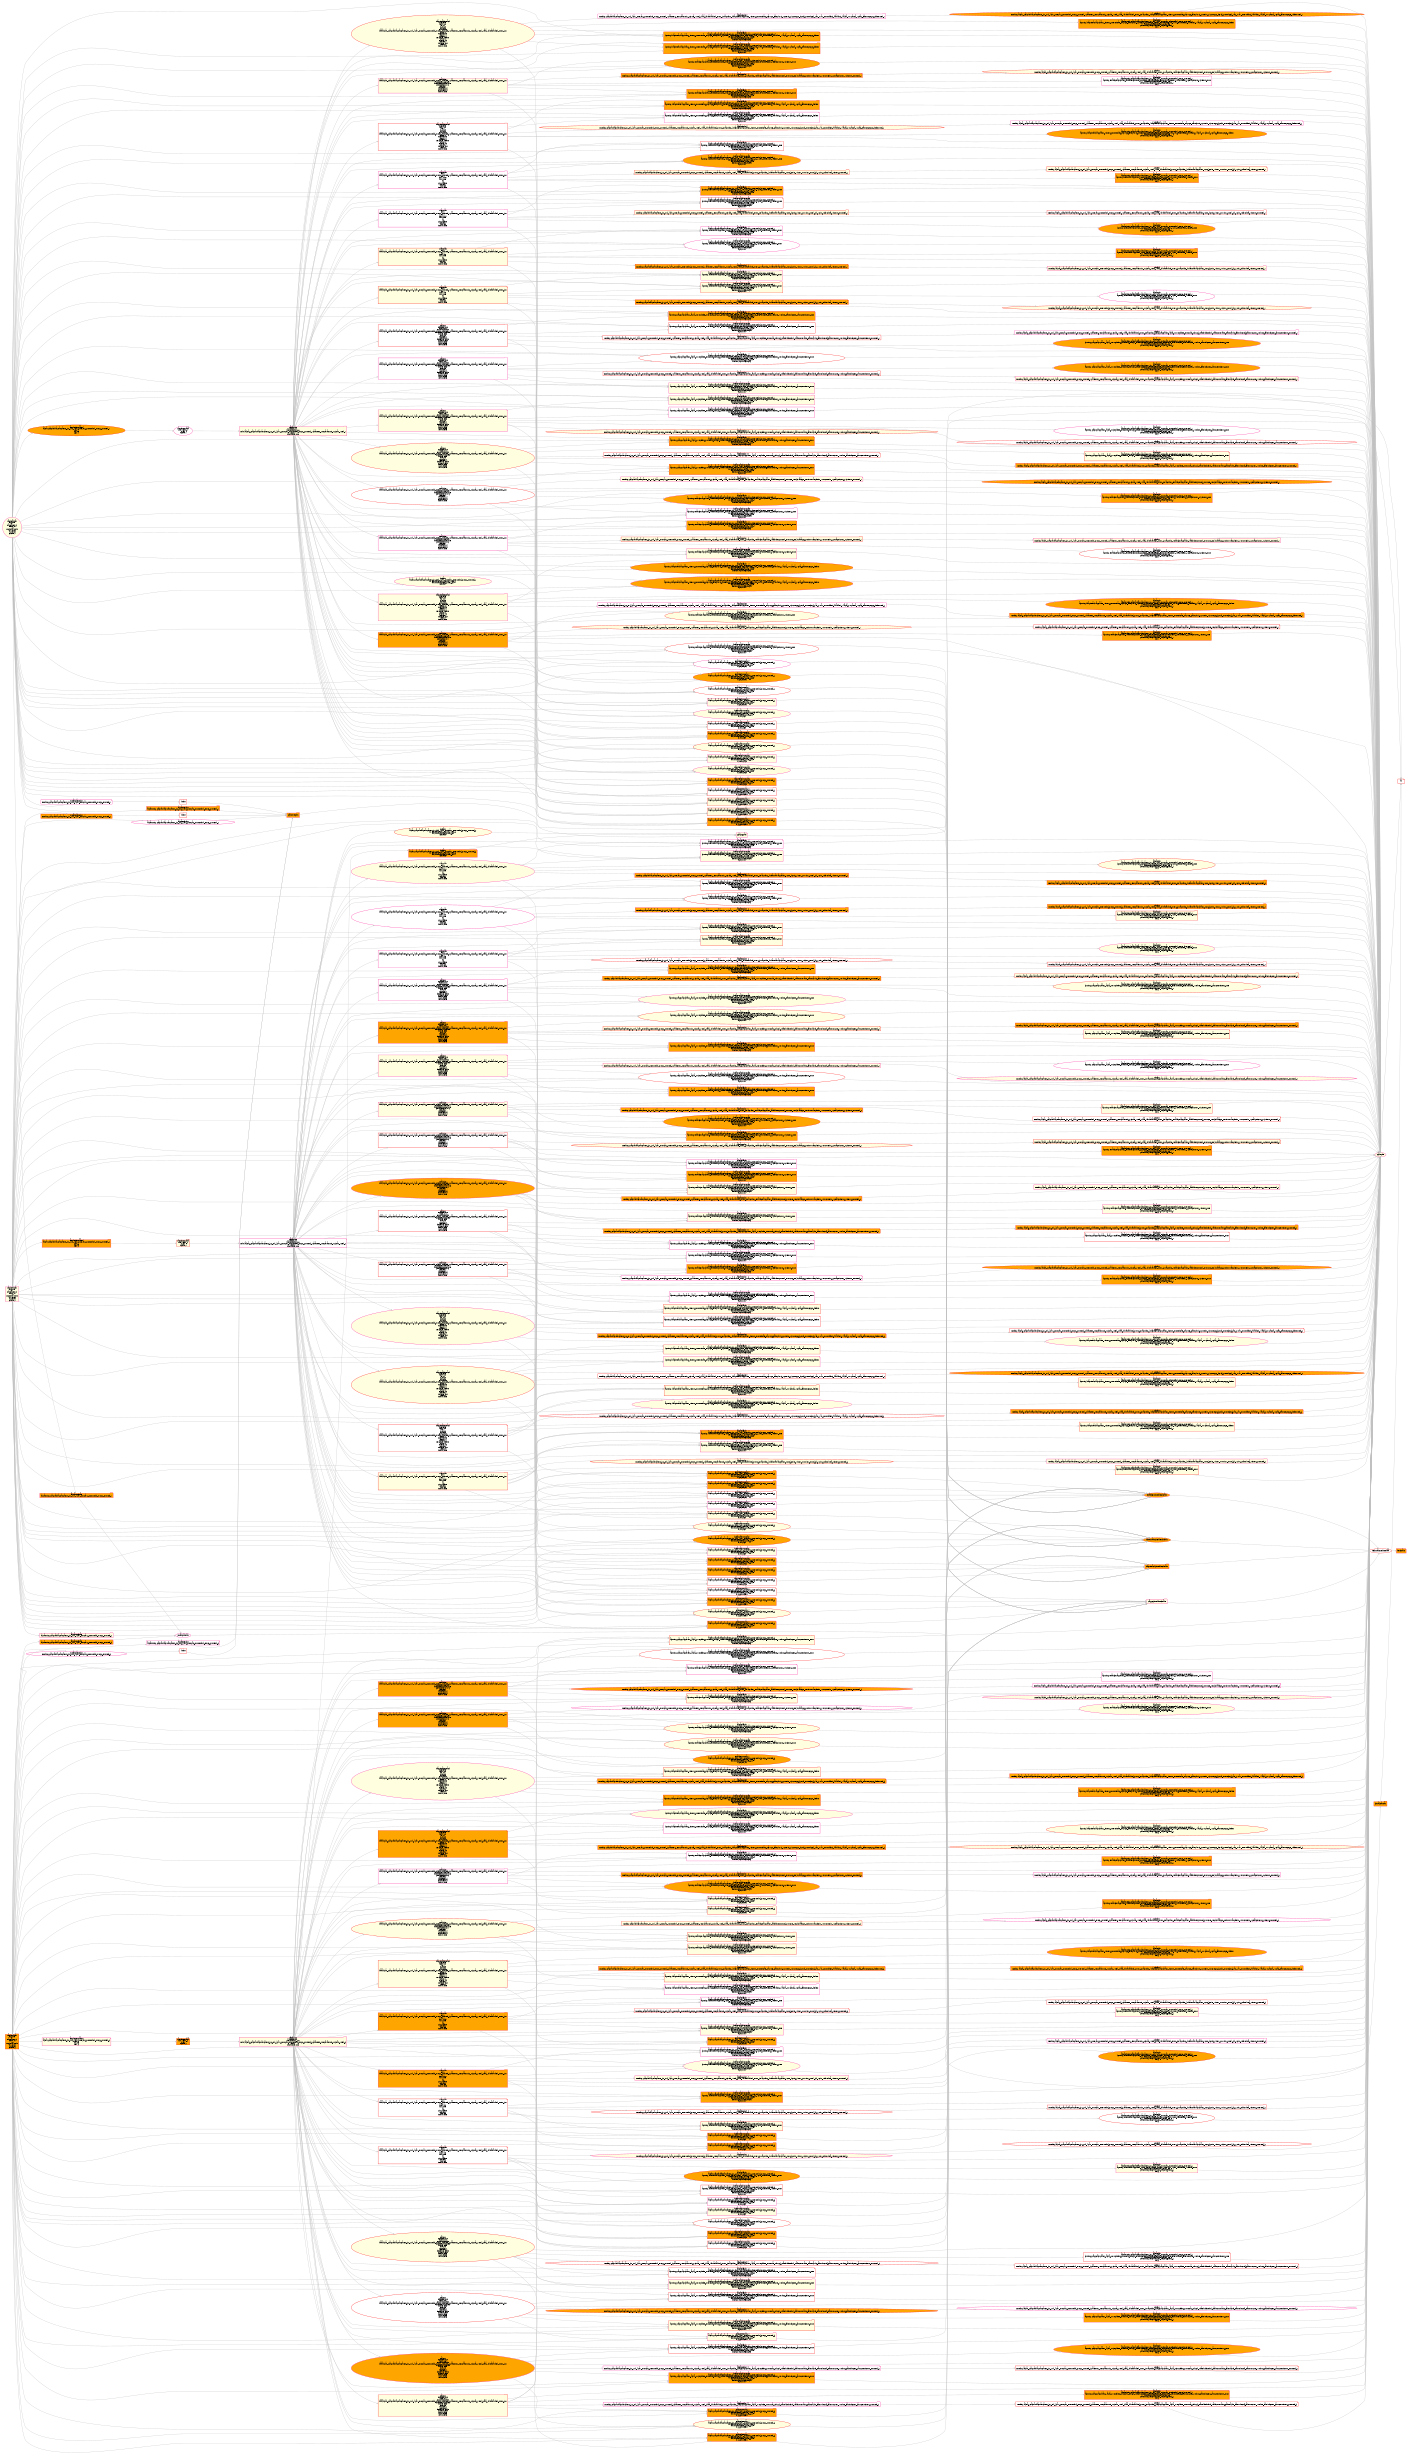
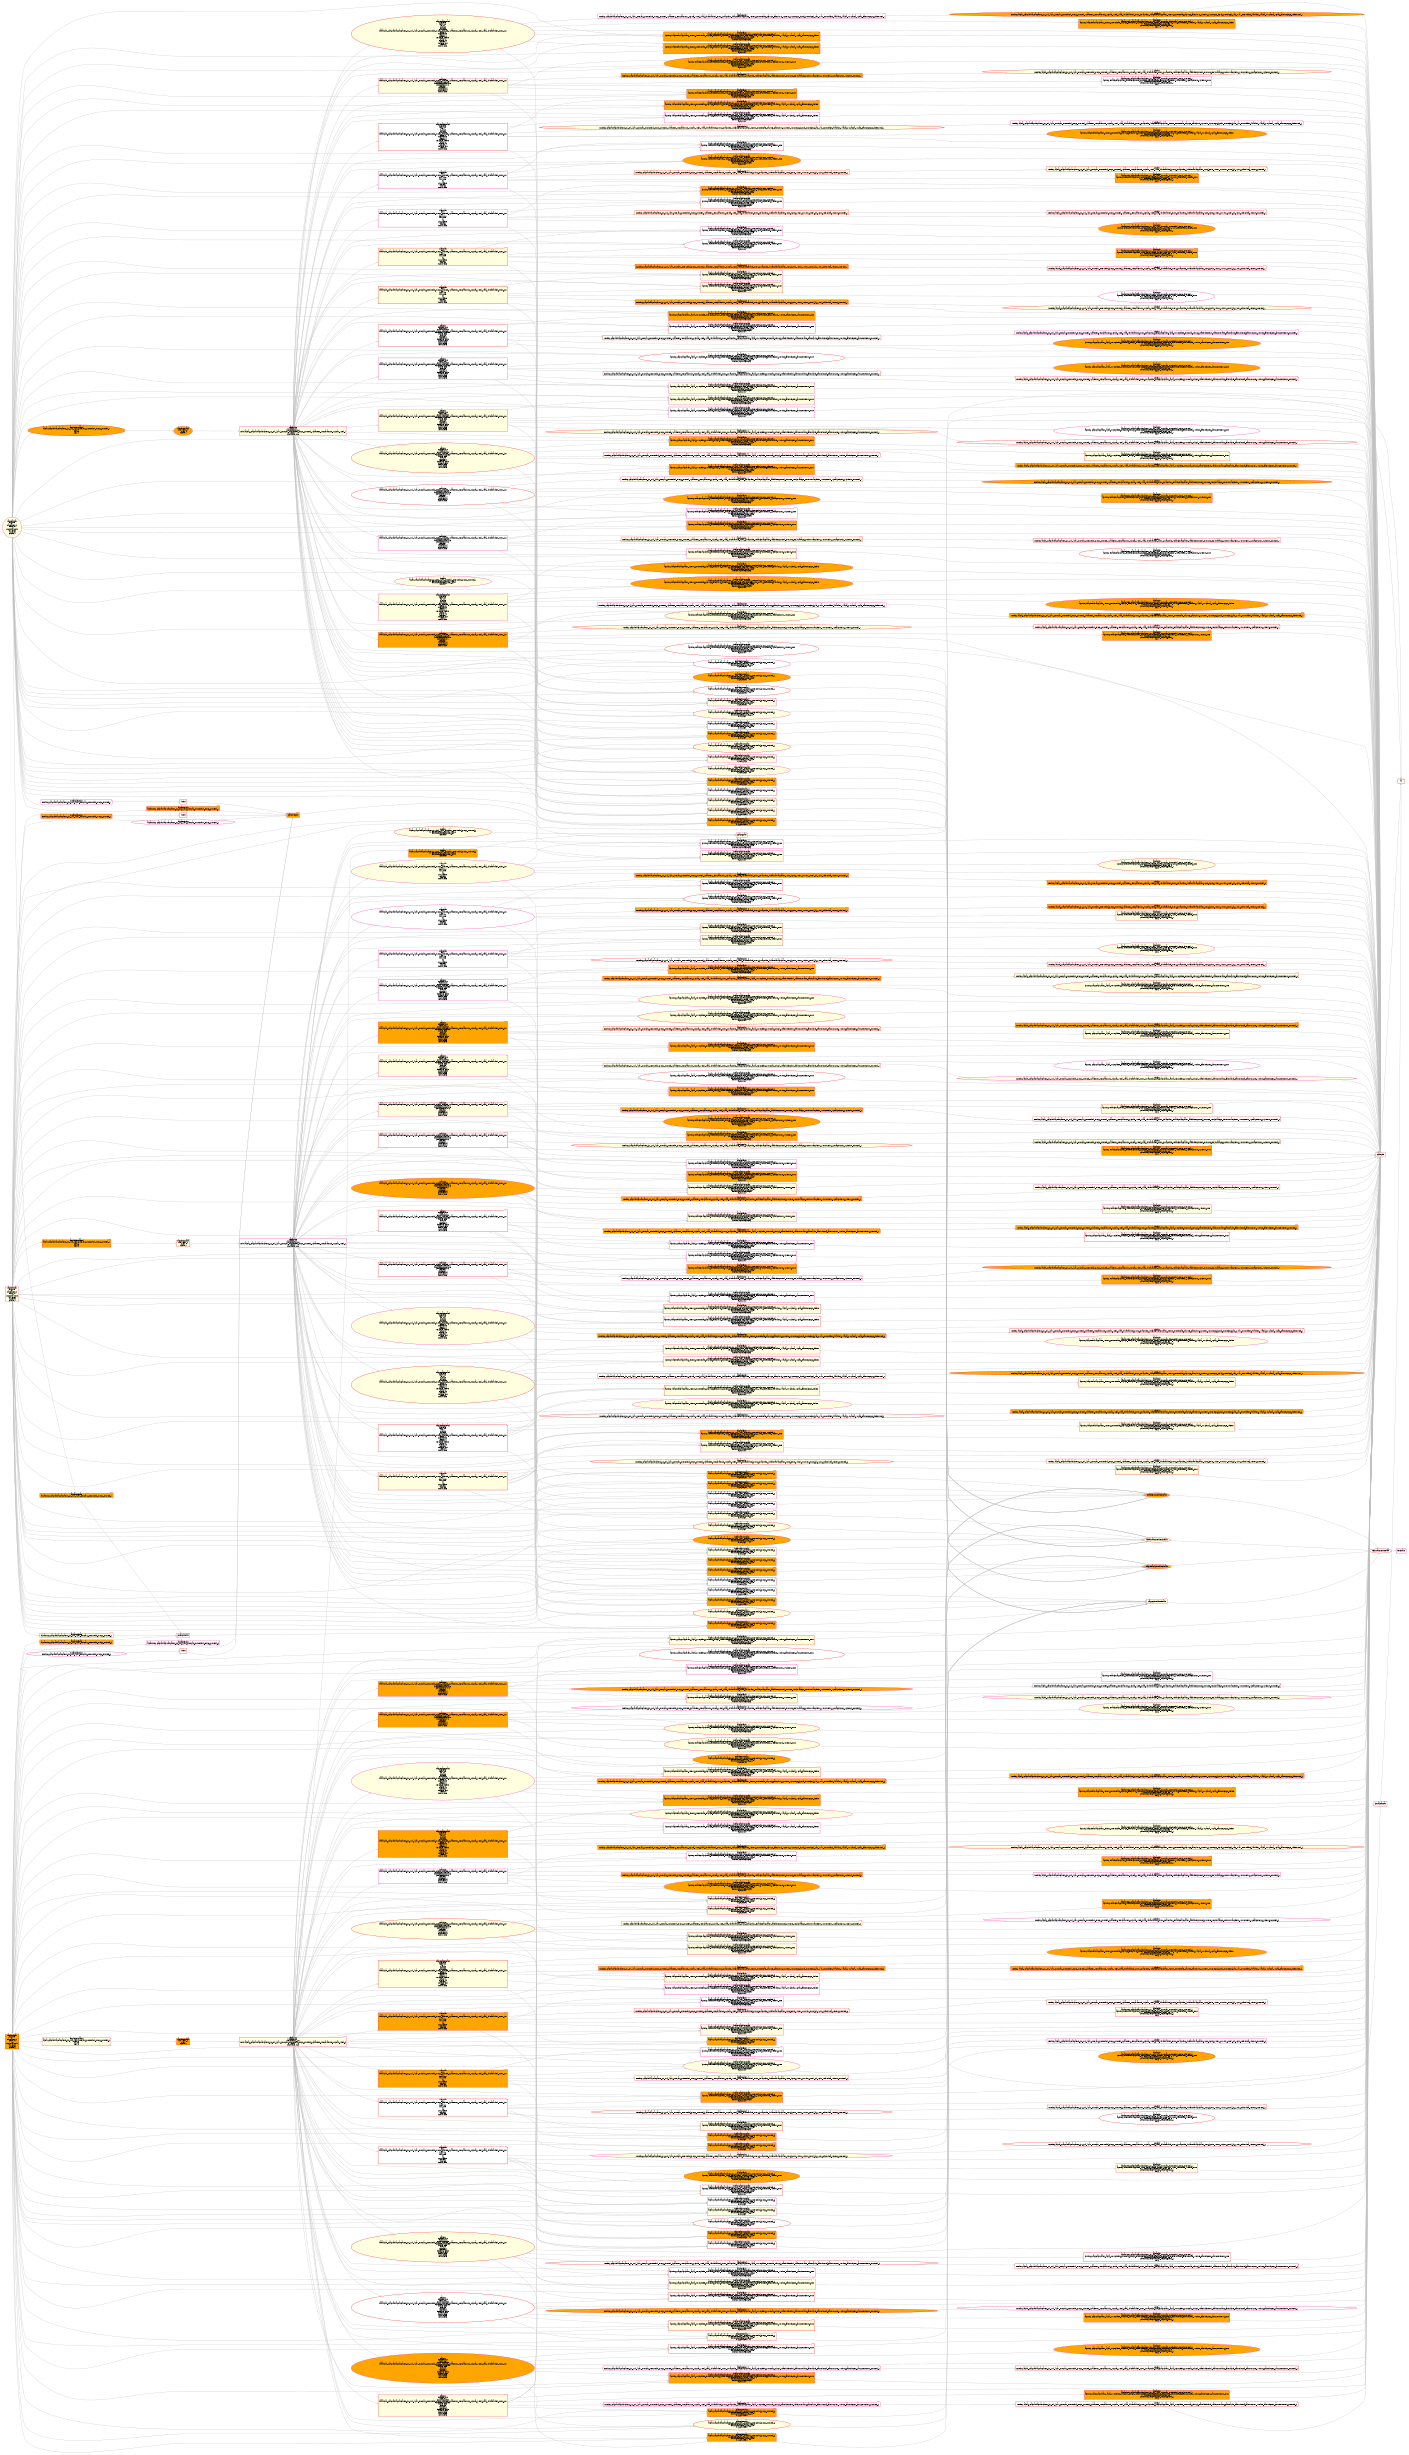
node "sample_sem_data max: 1/seed=1 n: 300 replicate: 1": fillcolor white -> orange
node "graph_plots": shape ellipse -> folder
node "bnlearn_tabu_joined_benchmarks": fillcolor orange -> lightyellow
node "benchmarks": fillcolor orange -> white
node "bidag_itsearch_joined_benchmarks": shape folder -> ellipse
node "join_adjmat_stats": shape ellipse -> note
node "plot_adjmat_stats": fillcolor orange -> white
